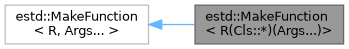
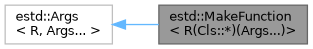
node "estd::MakeFunction < R, Args... >": label "estd::MakeFunction < R, Args... >" -> "estd::Args < R, Args... >"
